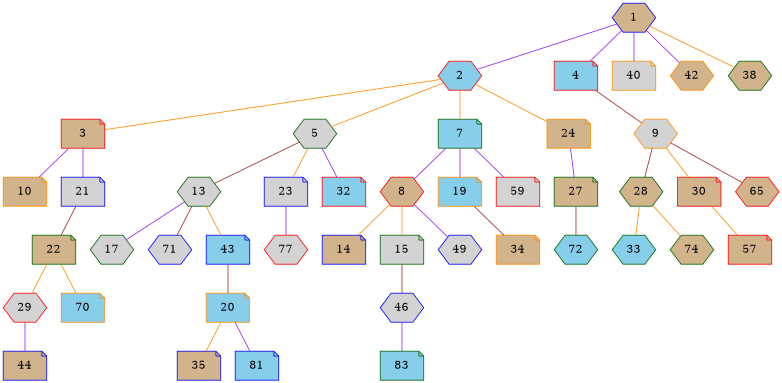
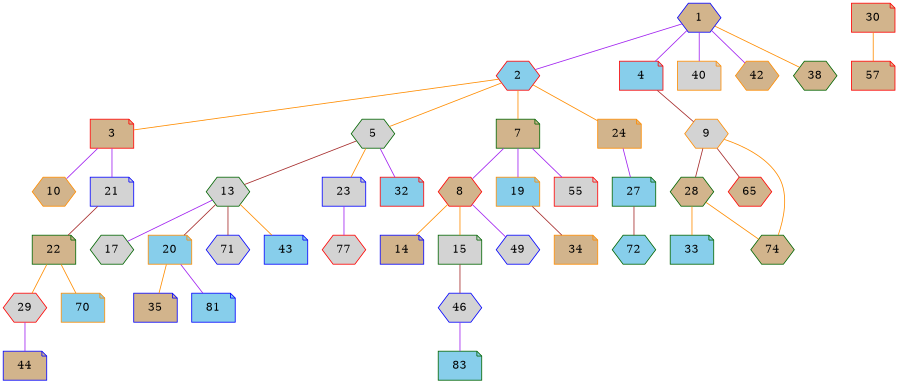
node "7": fillcolor skyblue -> tan
edge "9" -- "30": now "9" -- "74"
node "10": shape note -> hexagon
node "59": label "59" -> "55"
node "27": fillcolor tan -> skyblue
node "33": shape hexagon -> note
edge "43" -- "20": now "13" -- "20"
